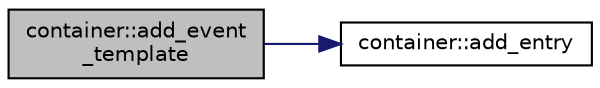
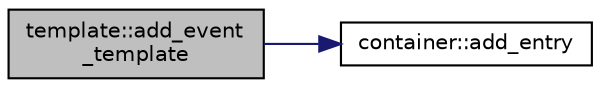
node "container::add_event _template": label "container::add_event _template" -> "template::add_event _template"
